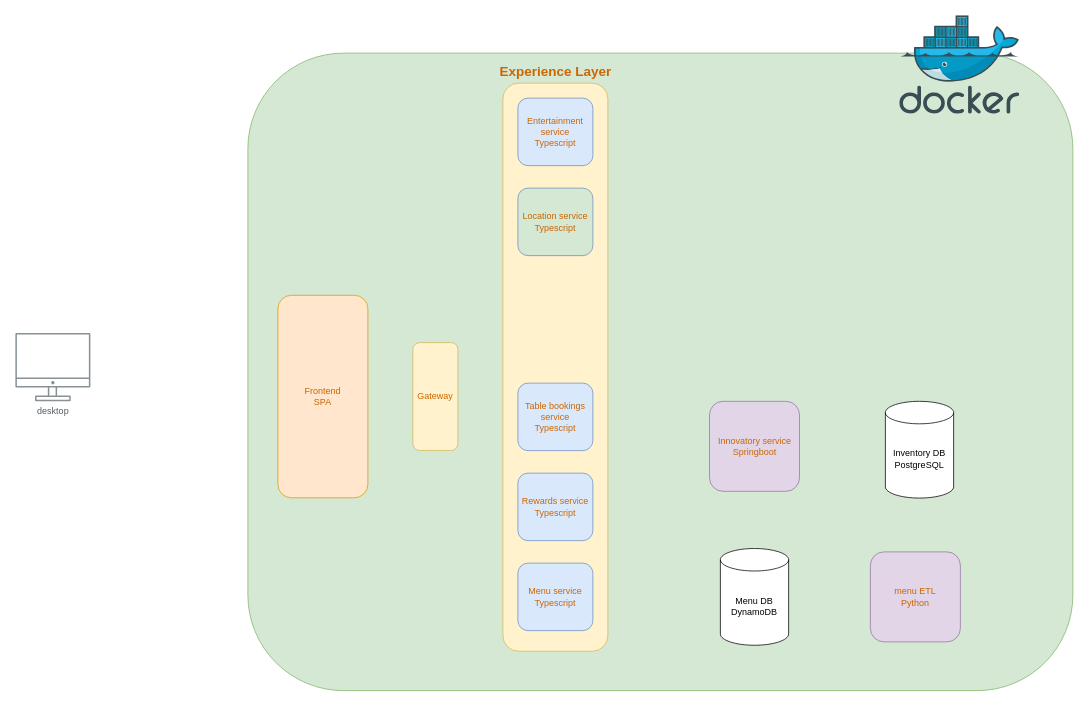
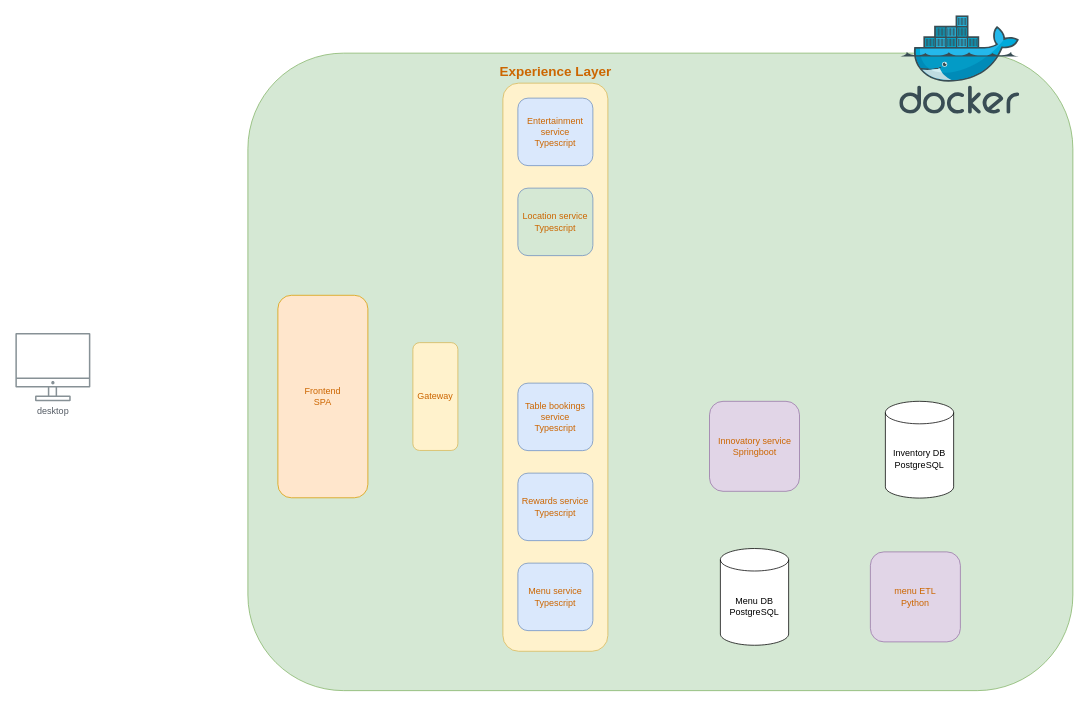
node "Menu DB DynamoDB": label "Menu DB DynamoDB" -> "Menu DB PostgreSQL"
